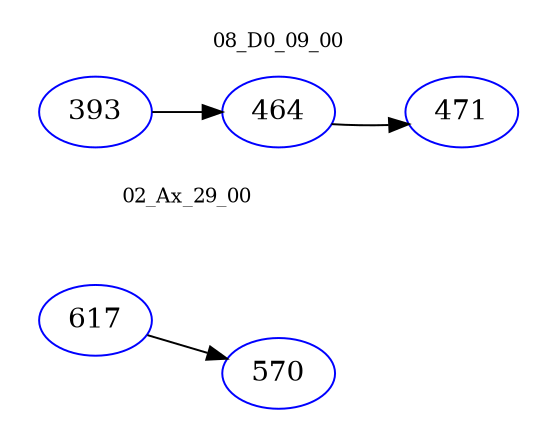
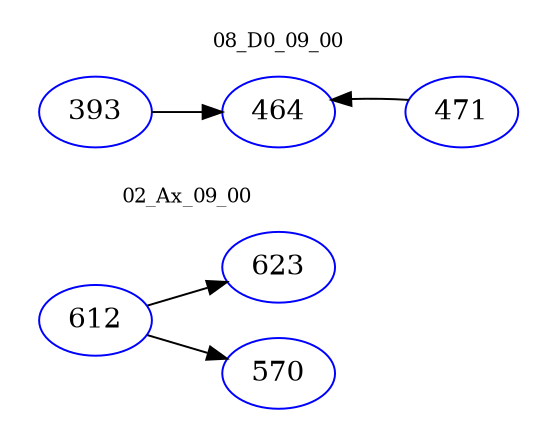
edge "464" -> "471": reversed
cluster "02_Ax_29_00": label "02_Ax_29_00" -> "02_Ax_09_00"
node "623": added
node "617": label "617" -> "612"
